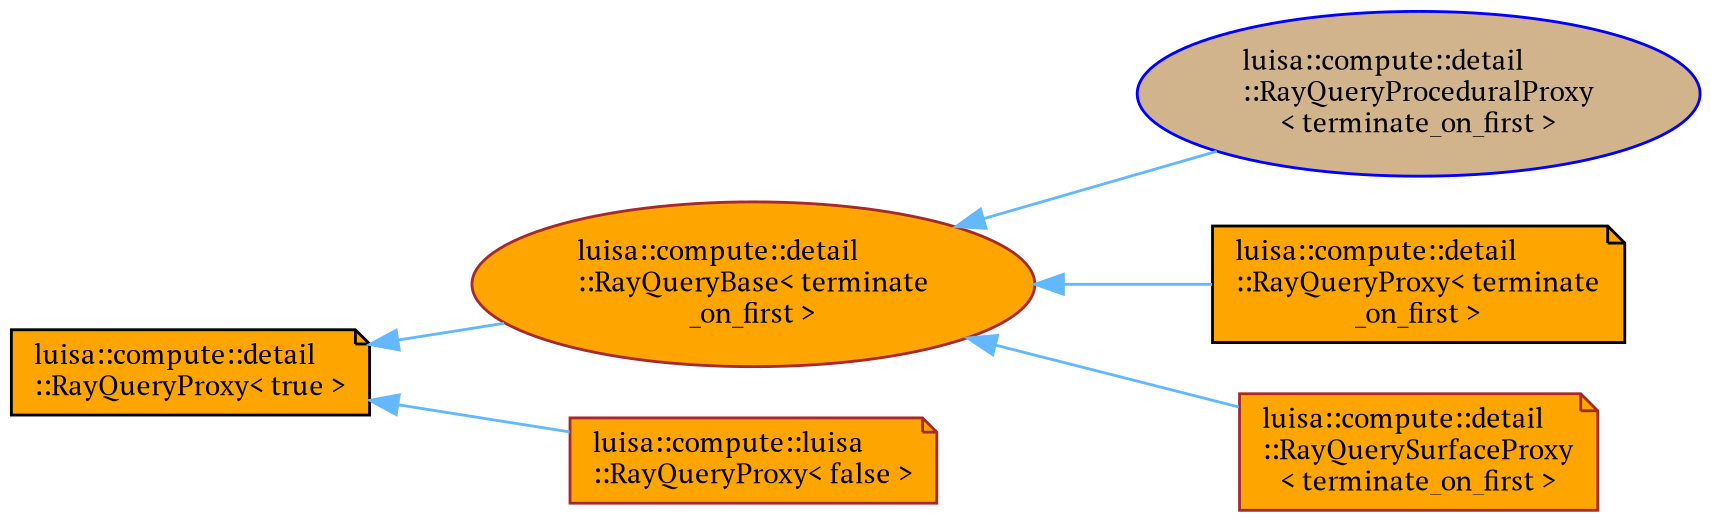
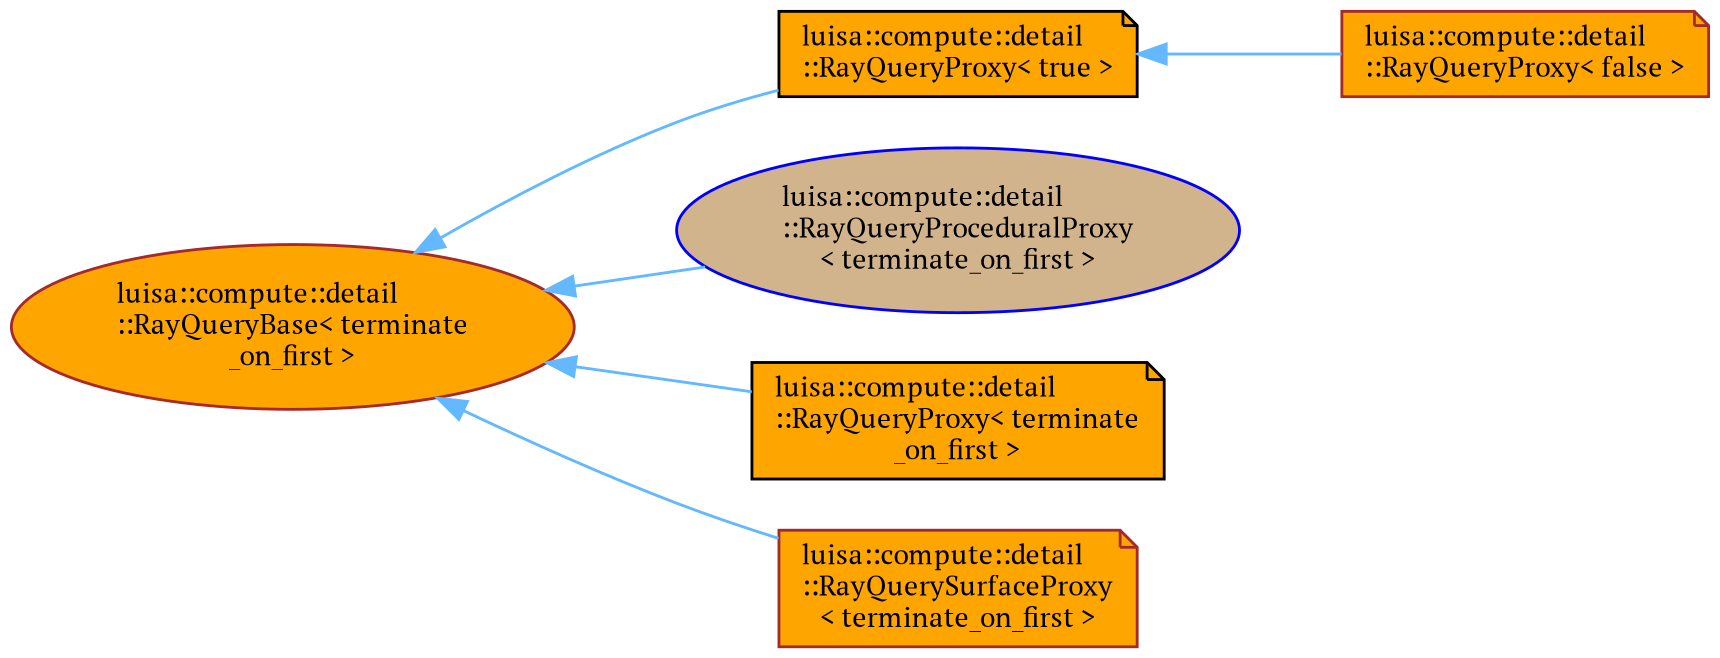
edge "luisa::compute::detail ::RayQueryBase< terminate _on_first >" -> "luisa::compute::detail ::RayQueryProxy< true >": reversed
node "luisa::compute::luisa ::RayQueryProxy< false >": label "luisa::compute::luisa ::RayQueryProxy< false >" -> "luisa::compute::detail ::RayQueryProxy< false >"
